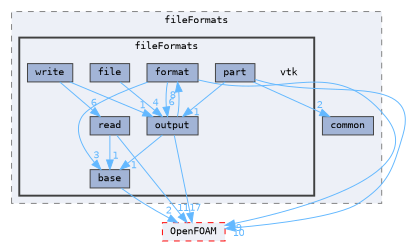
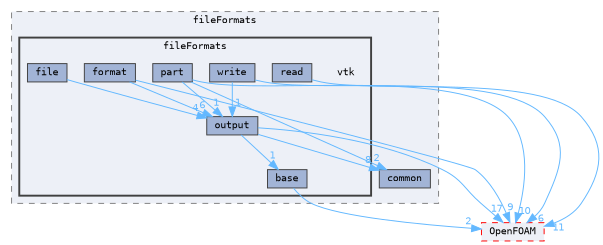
edge "write" -> "read": now "write" -> "OpenFOAM"
edge "output" -> "format": now "output" -> "common"
edge "format" -> "base": removed
edge "read" -> "base": removed
